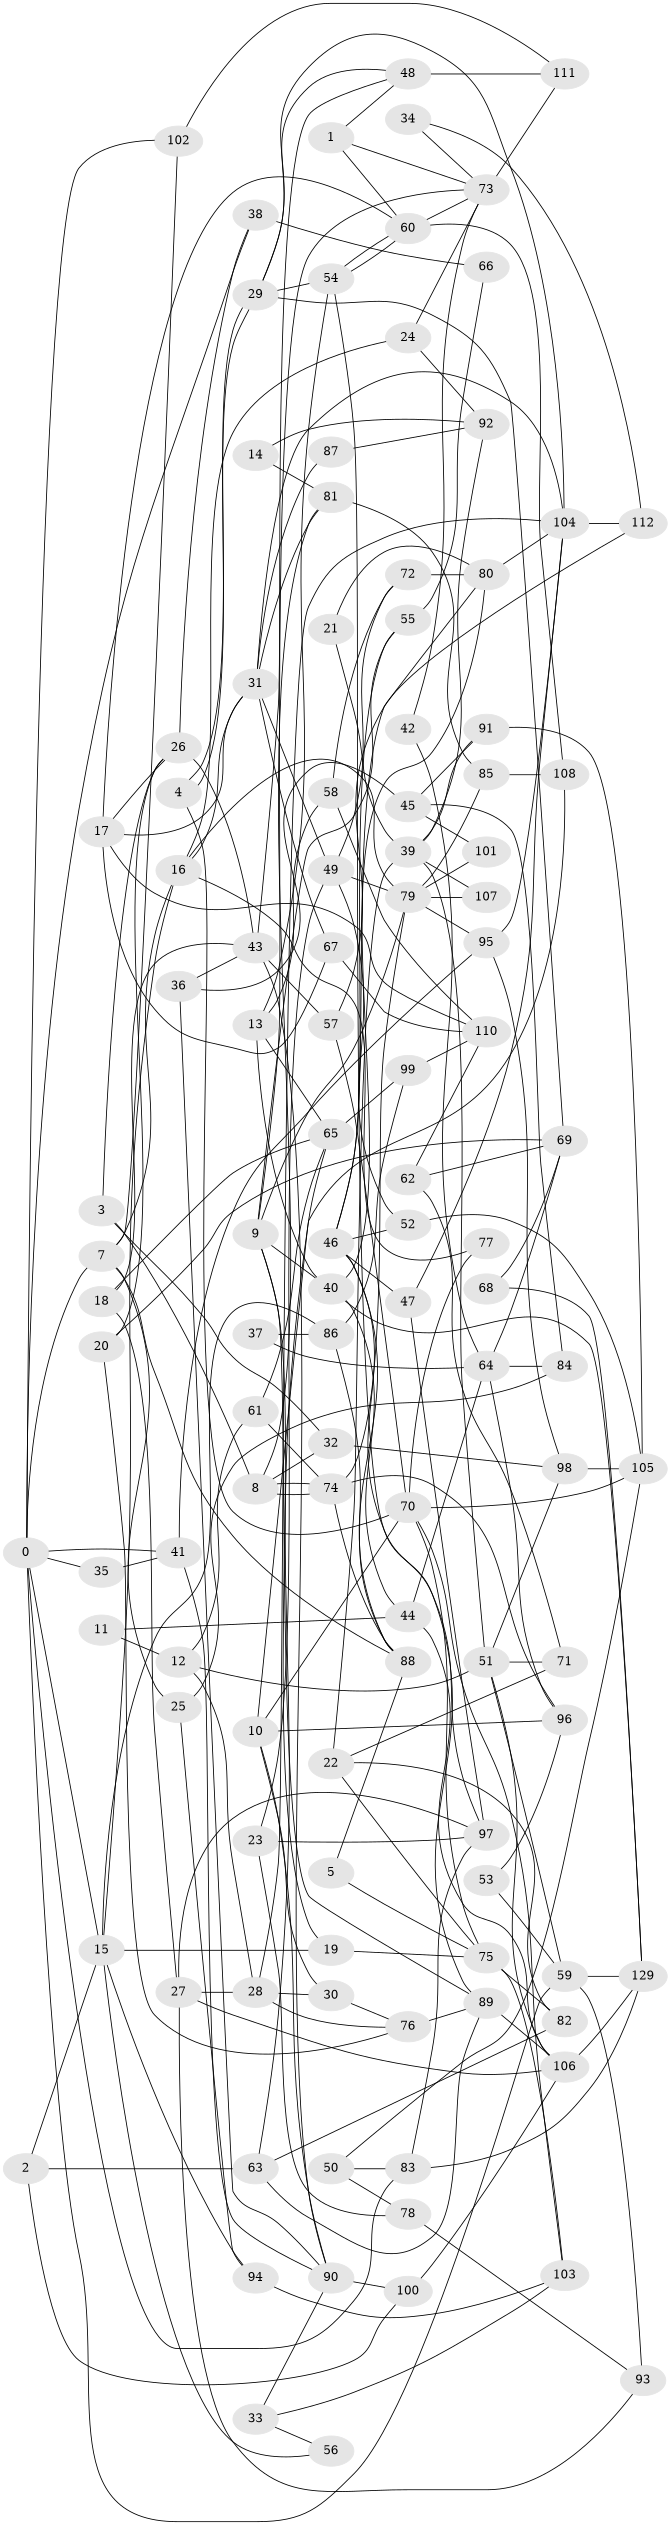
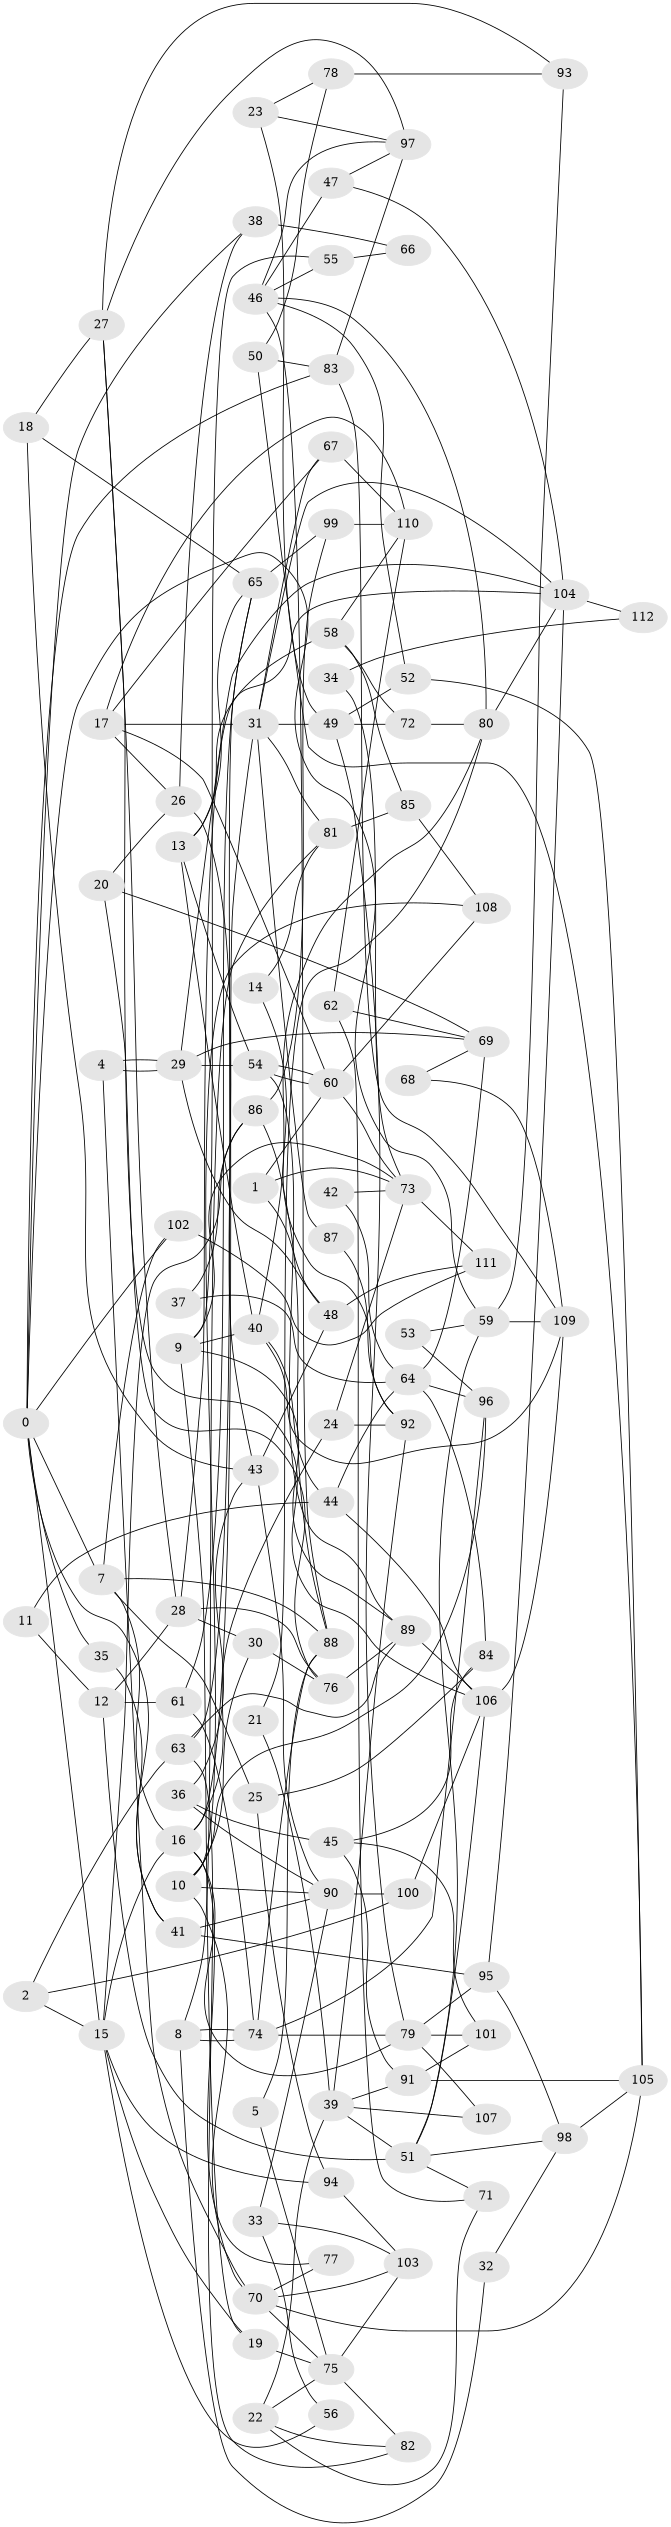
edge "85" -- "79": now "85" -- "58"
node "57": removed
edge "79" -- "9": removed
node "3": removed
node "129": label "129" -> "109"
edge "101" -- "91": added
